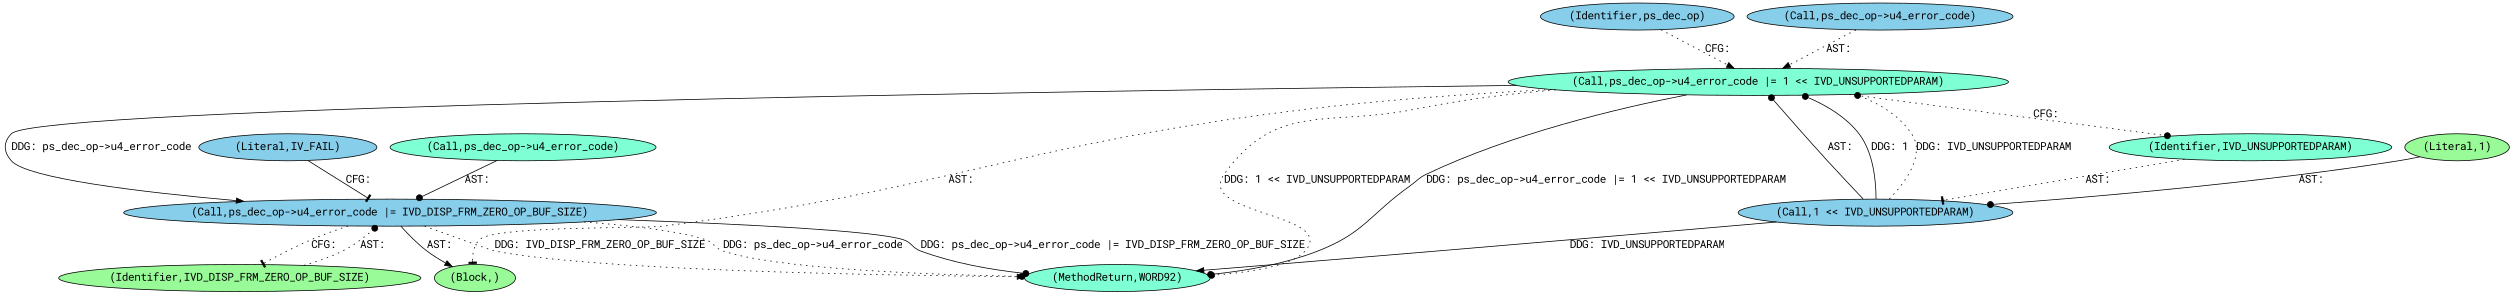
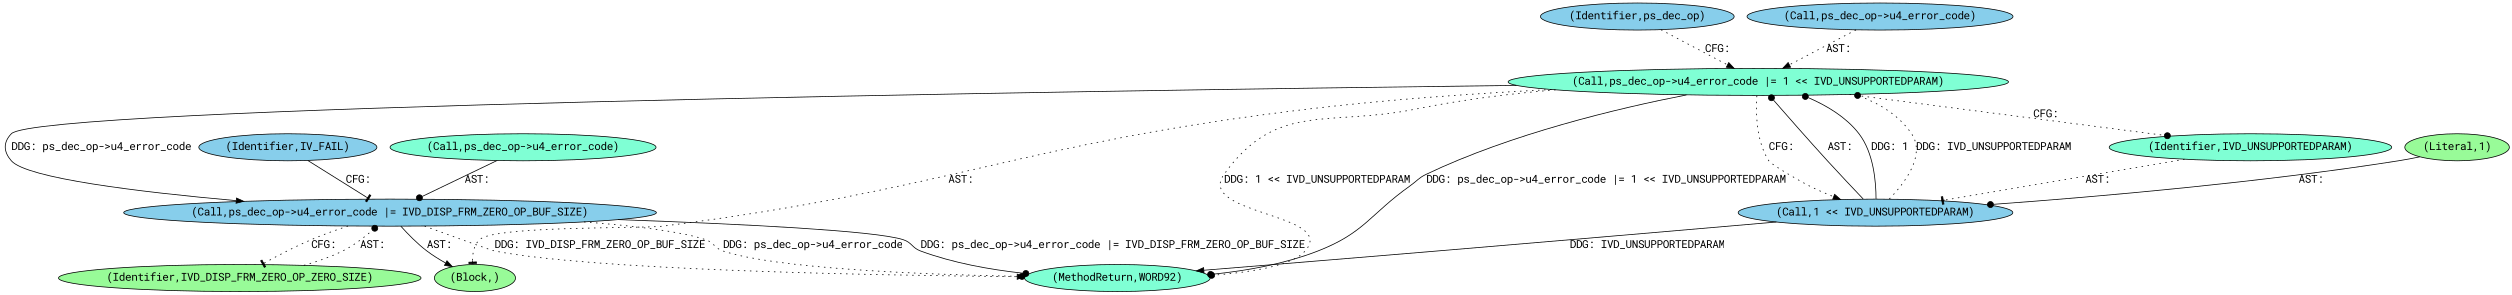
node "(Literal,IV_FAIL)": label "(Literal,IV_FAIL)" -> "(Identifier,IV_FAIL)"
edge "(Call,ps_dec_op->u4_error_code |= 1 << IVD_UNSUPPORTEDPARAM)" -> "(Call,1 << IVD_UNSUPPORTEDPARAM)": added, label "CFG:"
node "(Identifier,IVD_DISP_FRM_ZERO_OP_BUF_SIZE)": label "(Identifier,IVD_DISP_FRM_ZERO_OP_BUF_SIZE)" -> "(Identifier,IVD_DISP_FRM_ZERO_OP_ZERO_SIZE)"
